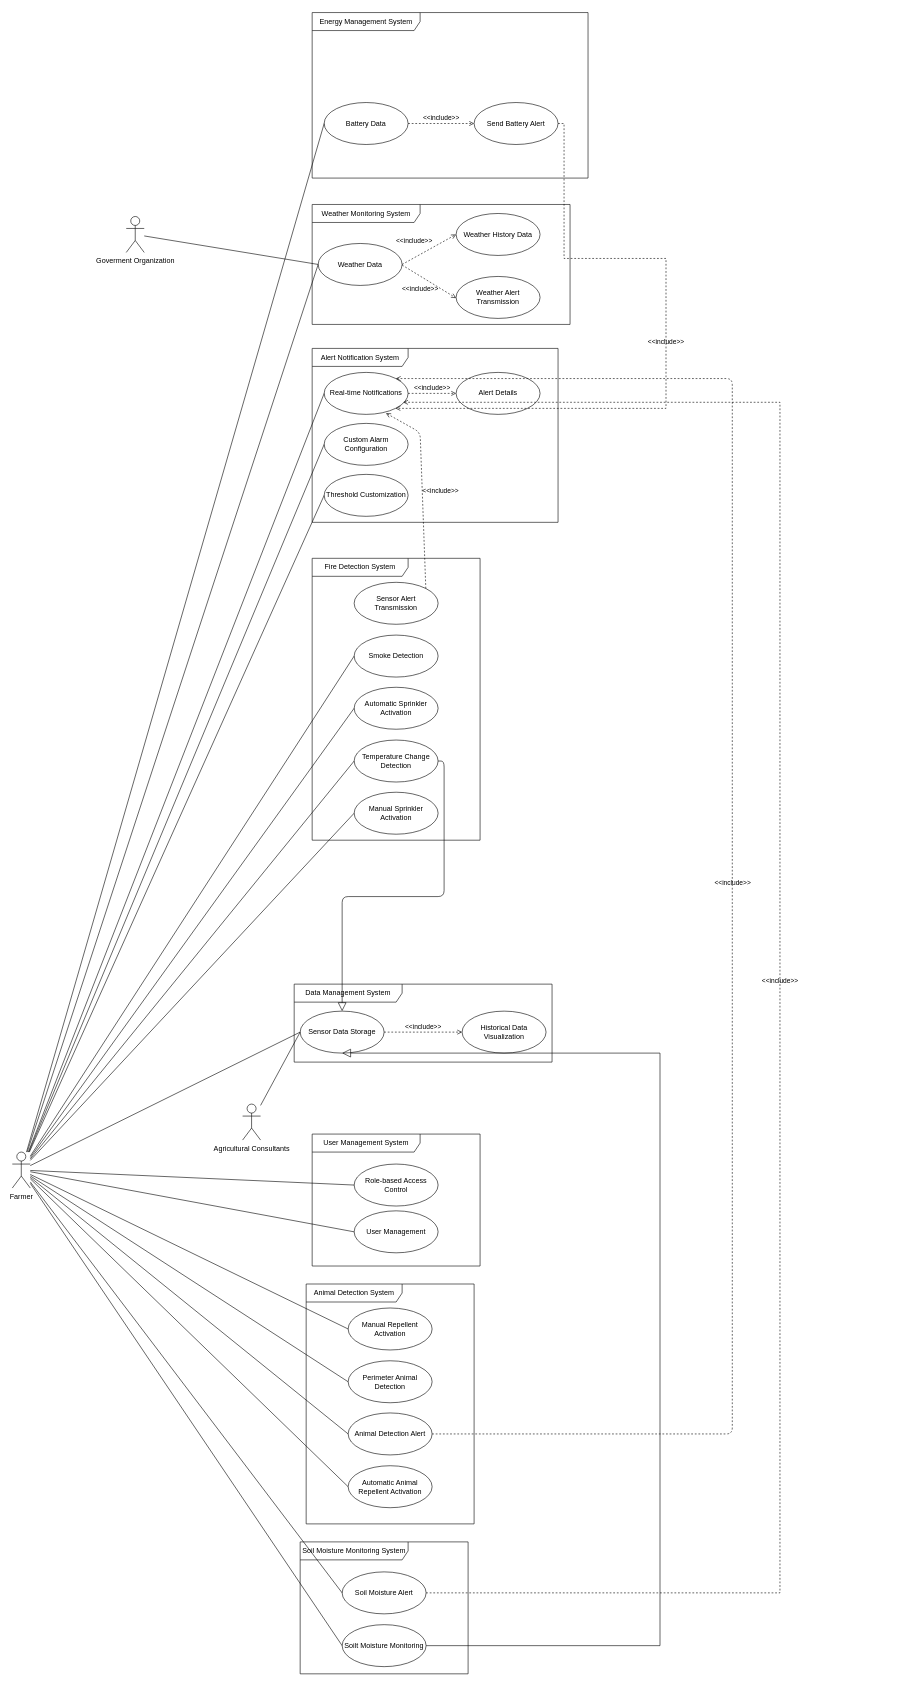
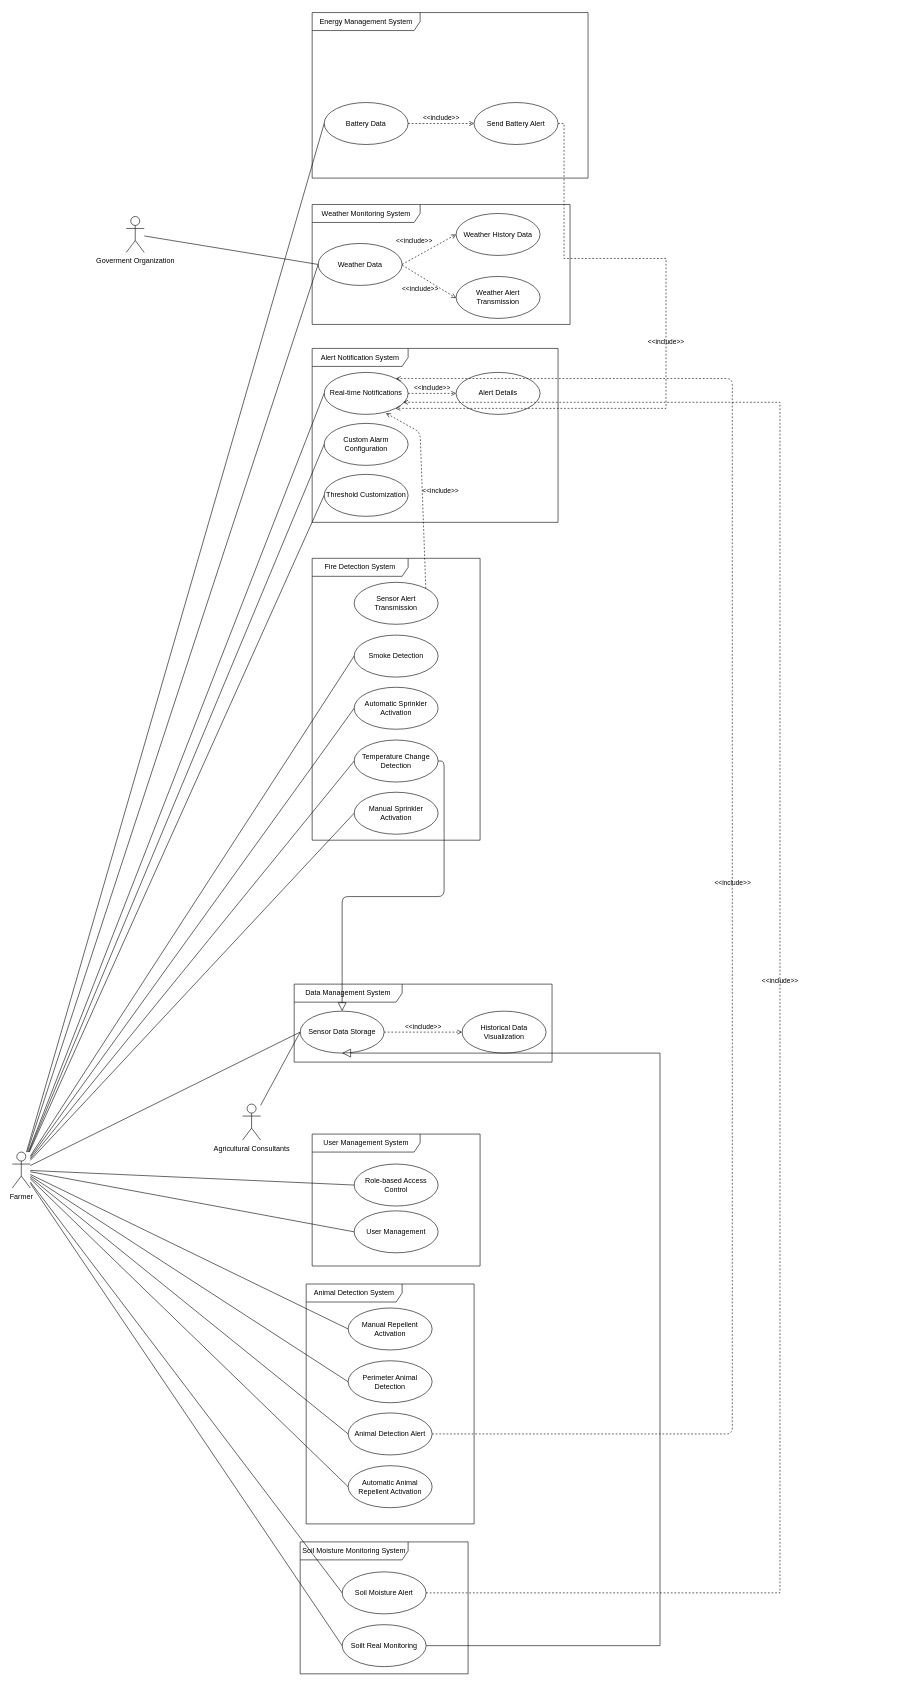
node "Soilt Moisture Monitoring": label "Soilt Moisture Monitoring" -> "Soilt Real Monitoring"
